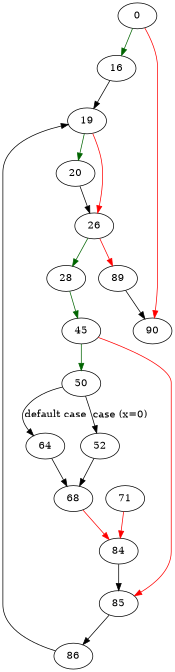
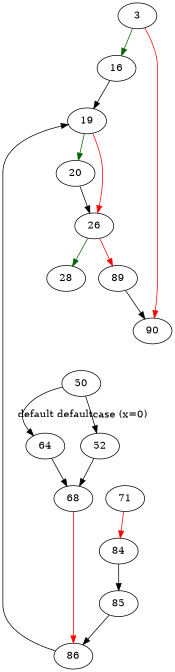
node "0": label "0" -> "3"
node "45": removed
edge "50" -> "64": label "default case" -> "default default"
edge "68" -> "84": now "68" -> "86"
